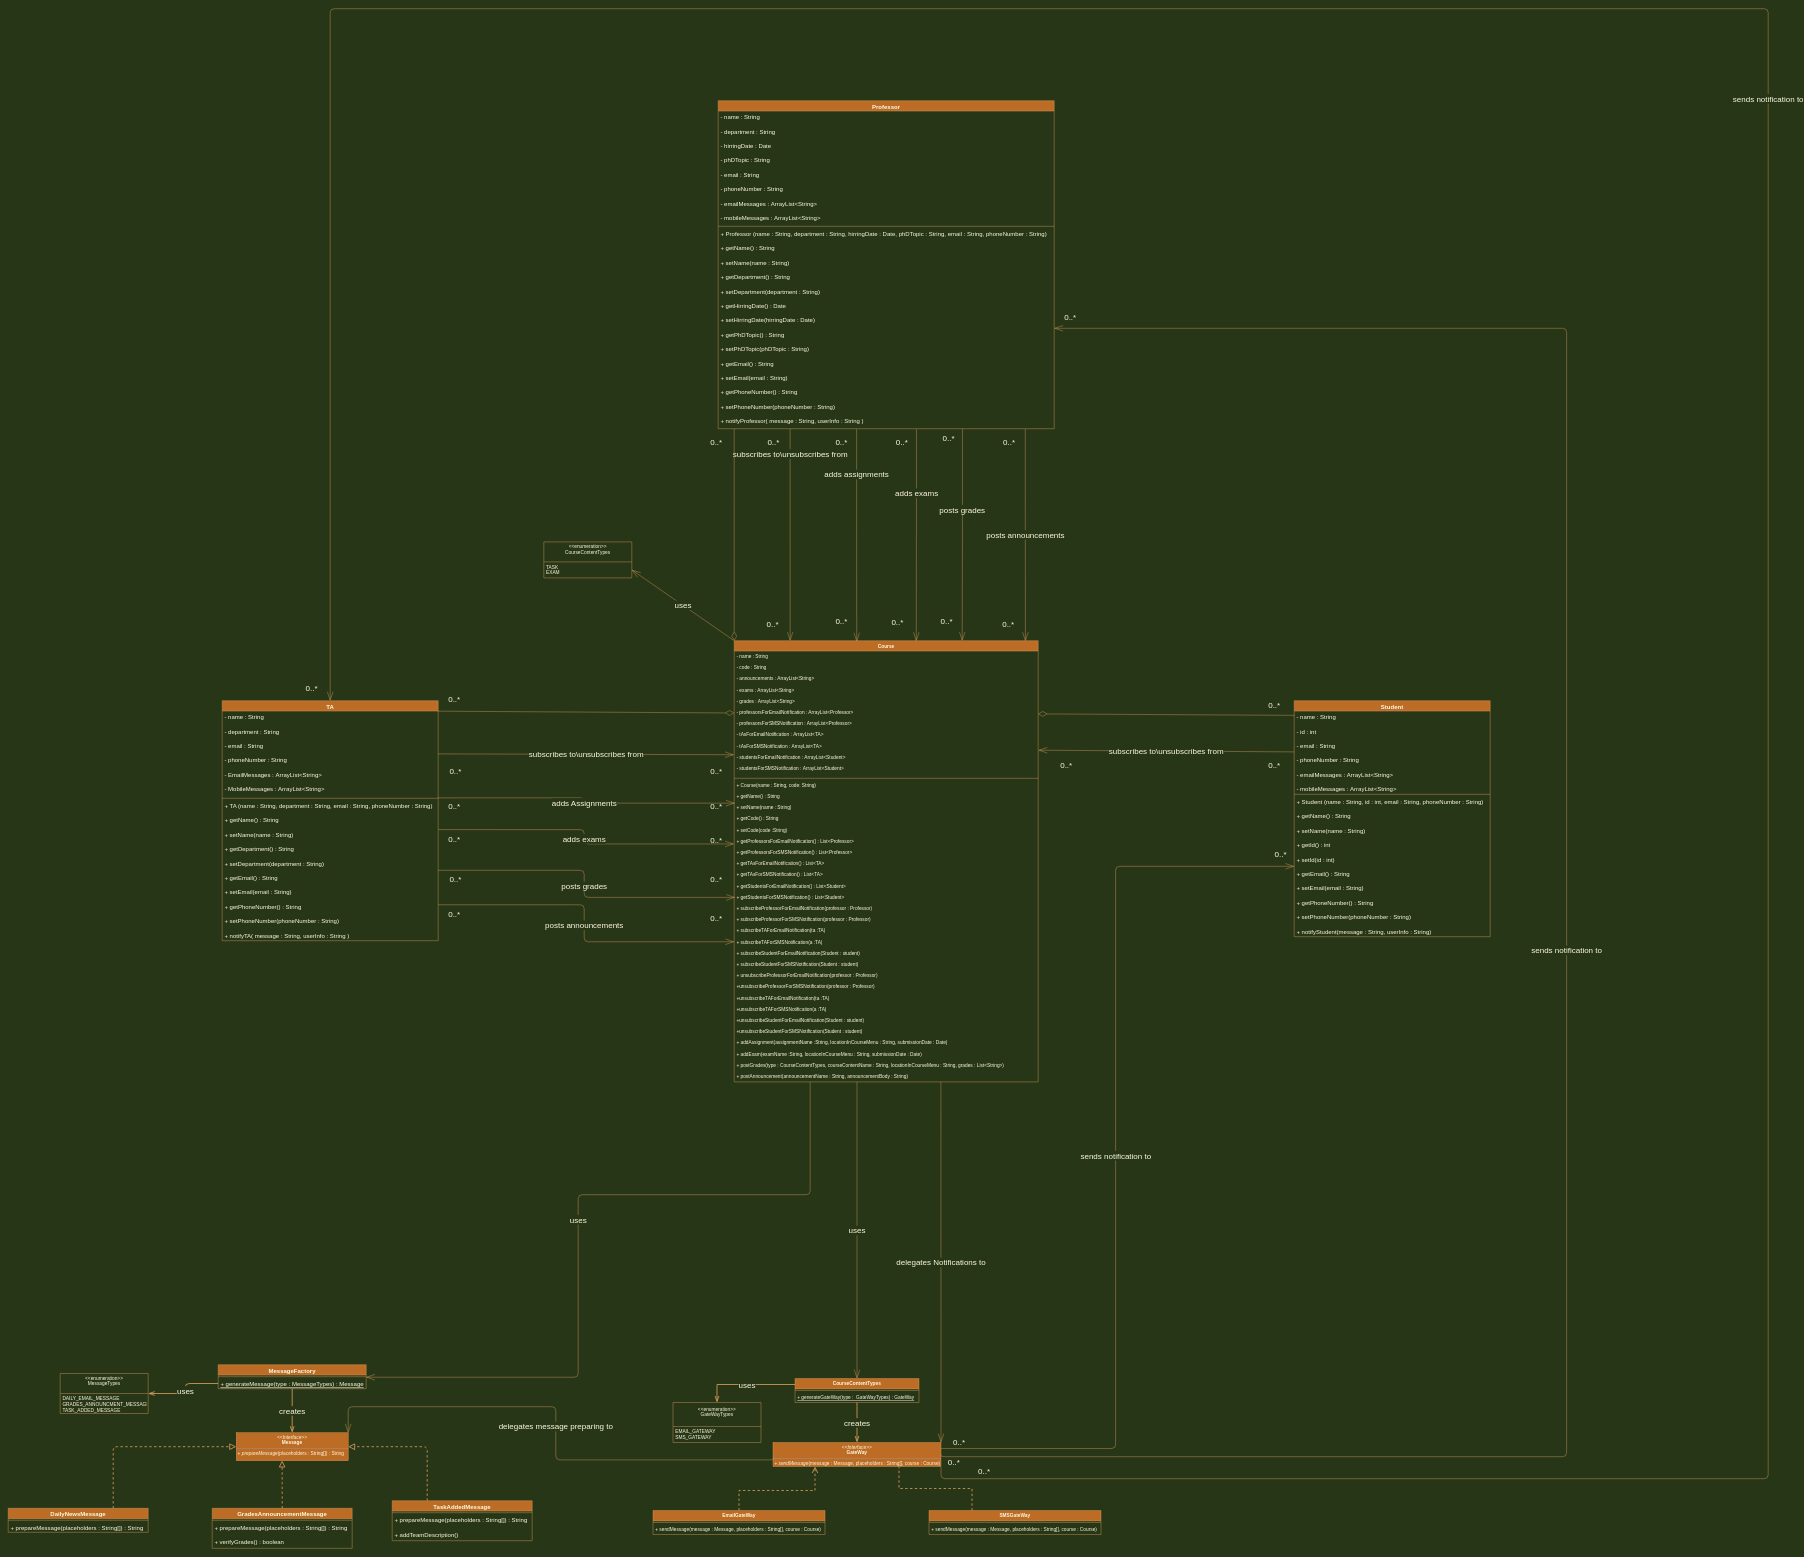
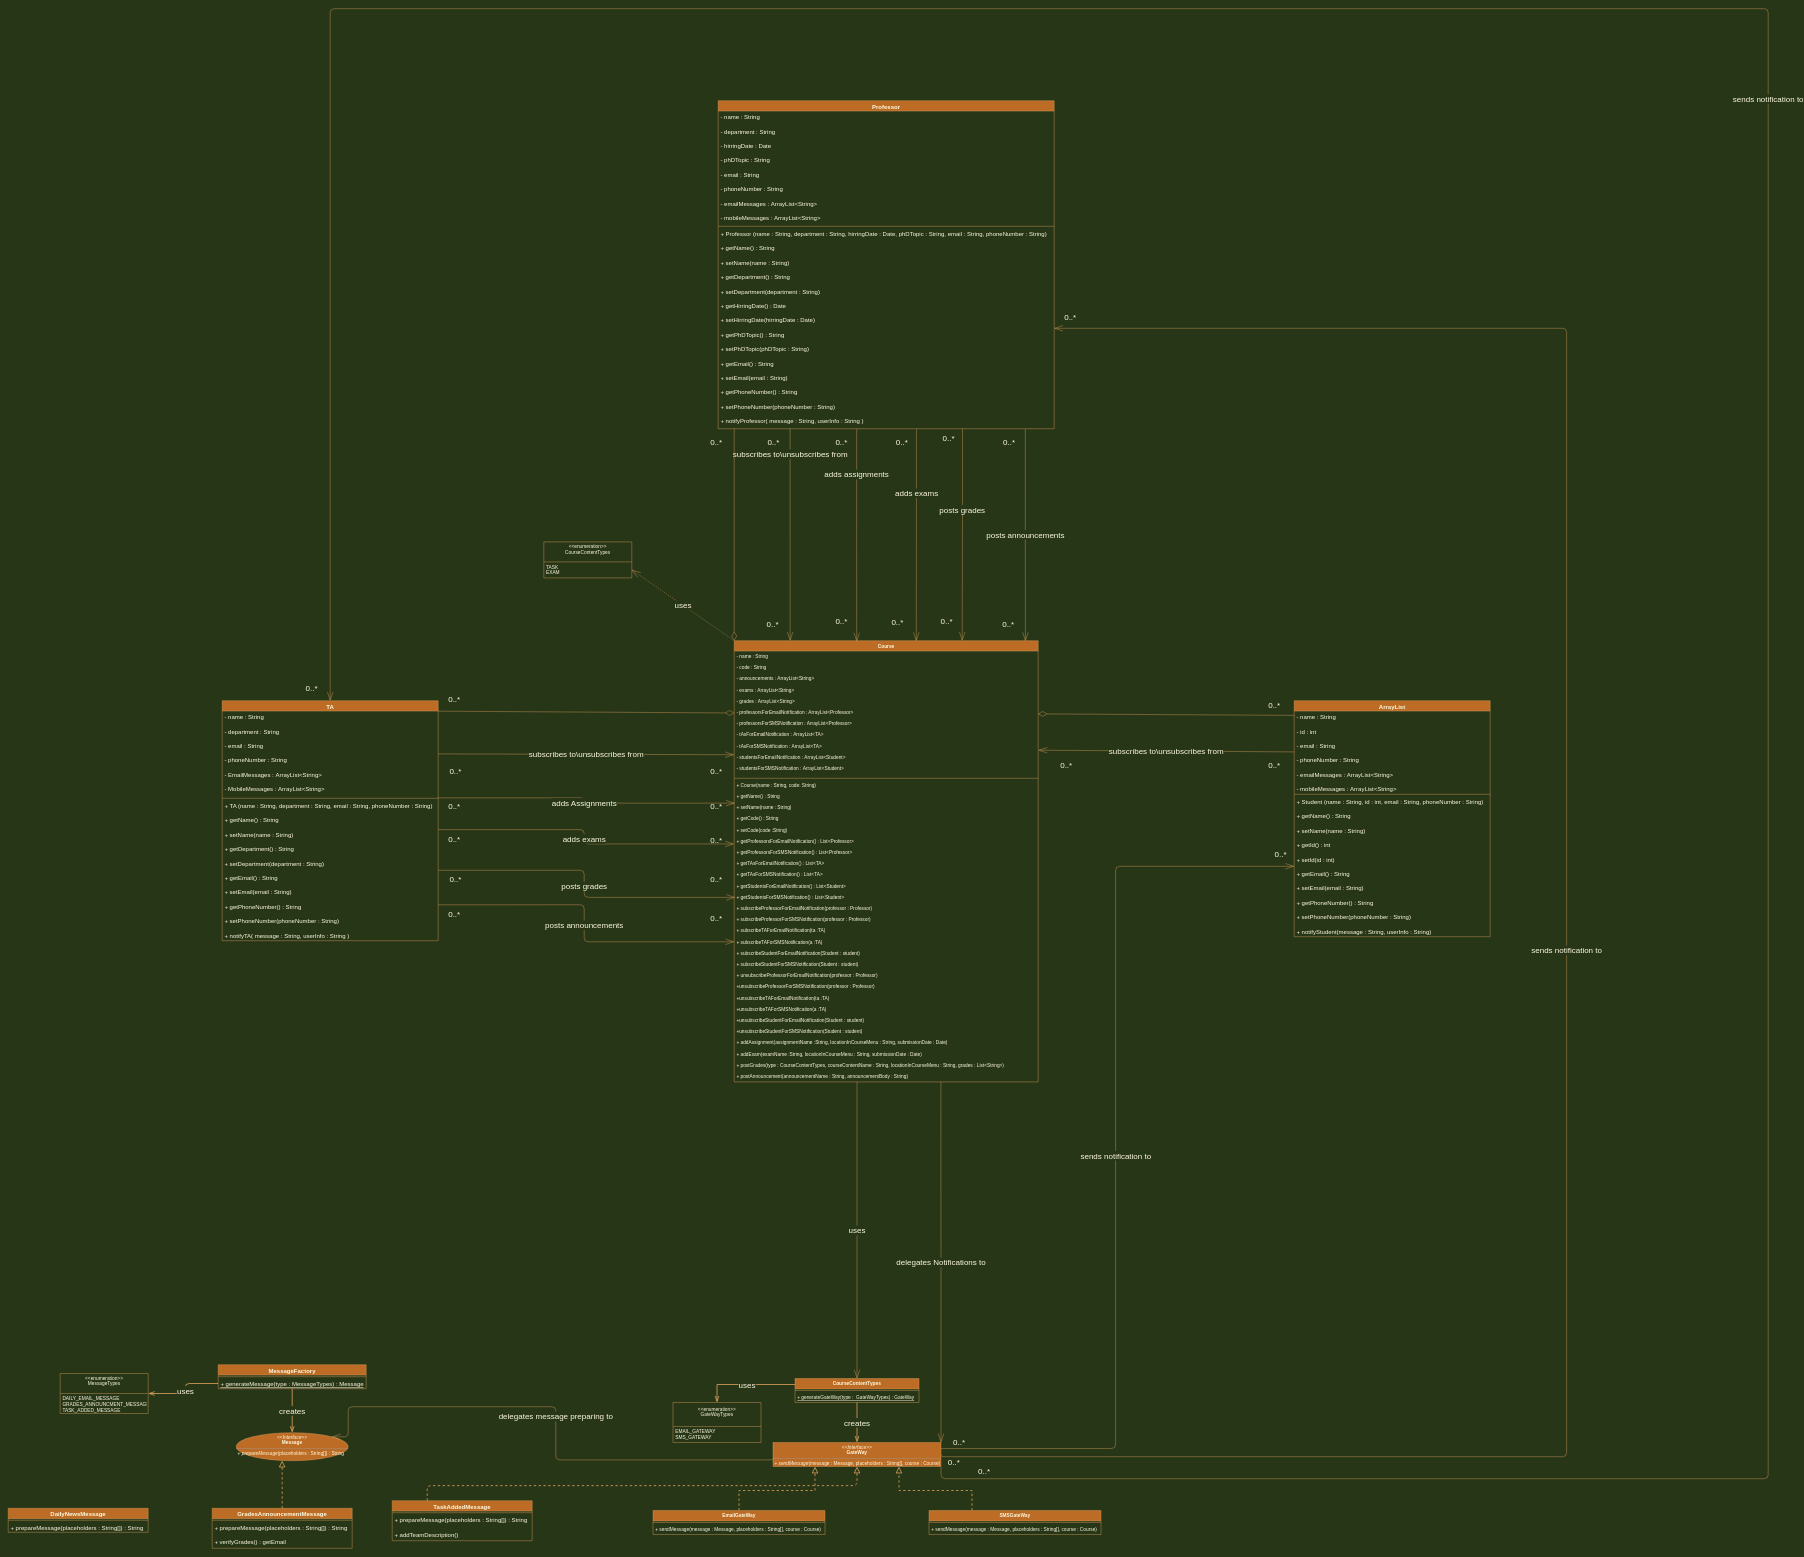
edge "Course" -> "TASK EXAM": style solid -> dashed
node "Student": label "Student" -> "ArrayList"
edge "Course" -> "+ generateMessage(type : MessageTypes) : Message": removed, label "uses"
edge "DailyNewsMessage" -> "<<Interface>> Message + prepareMessage(placeholders : String[]) : String": removed
node "<<Interface>> Message + prepareMessage(placeholders : String[]) : String": shape rectangle -> ellipse
edge "TaskAddedMessage" -> "<<Interface>> Message + prepareMessage(placeholders : String[]) : String": now "TaskAddedMessage" -> "<<Interface>> GateWay + sendMessage(message : Message, placeholders : String[], course : Course)"
edge "<<Interface>> GateWay + sendMessage(message : Message, placeholders : String[], course : Course)" -- "SMSGateWay": arrowhead none -> block
edge "EmailGateWay" -> "<<Interface>> GateWay + sendMessage(message : Message, placeholders : String[], course : Course)": arrowhead open -> block
node "+ prepareMessage(placeholders : String[]) : String + verifyGrades() : boolean": label "+ prepareMessage(placeholders : String[]) : String + verifyGrades() : boolean" -> "+ prepareMessage(placeholders : String[]) : String + verifyGrades() : getEmail"
